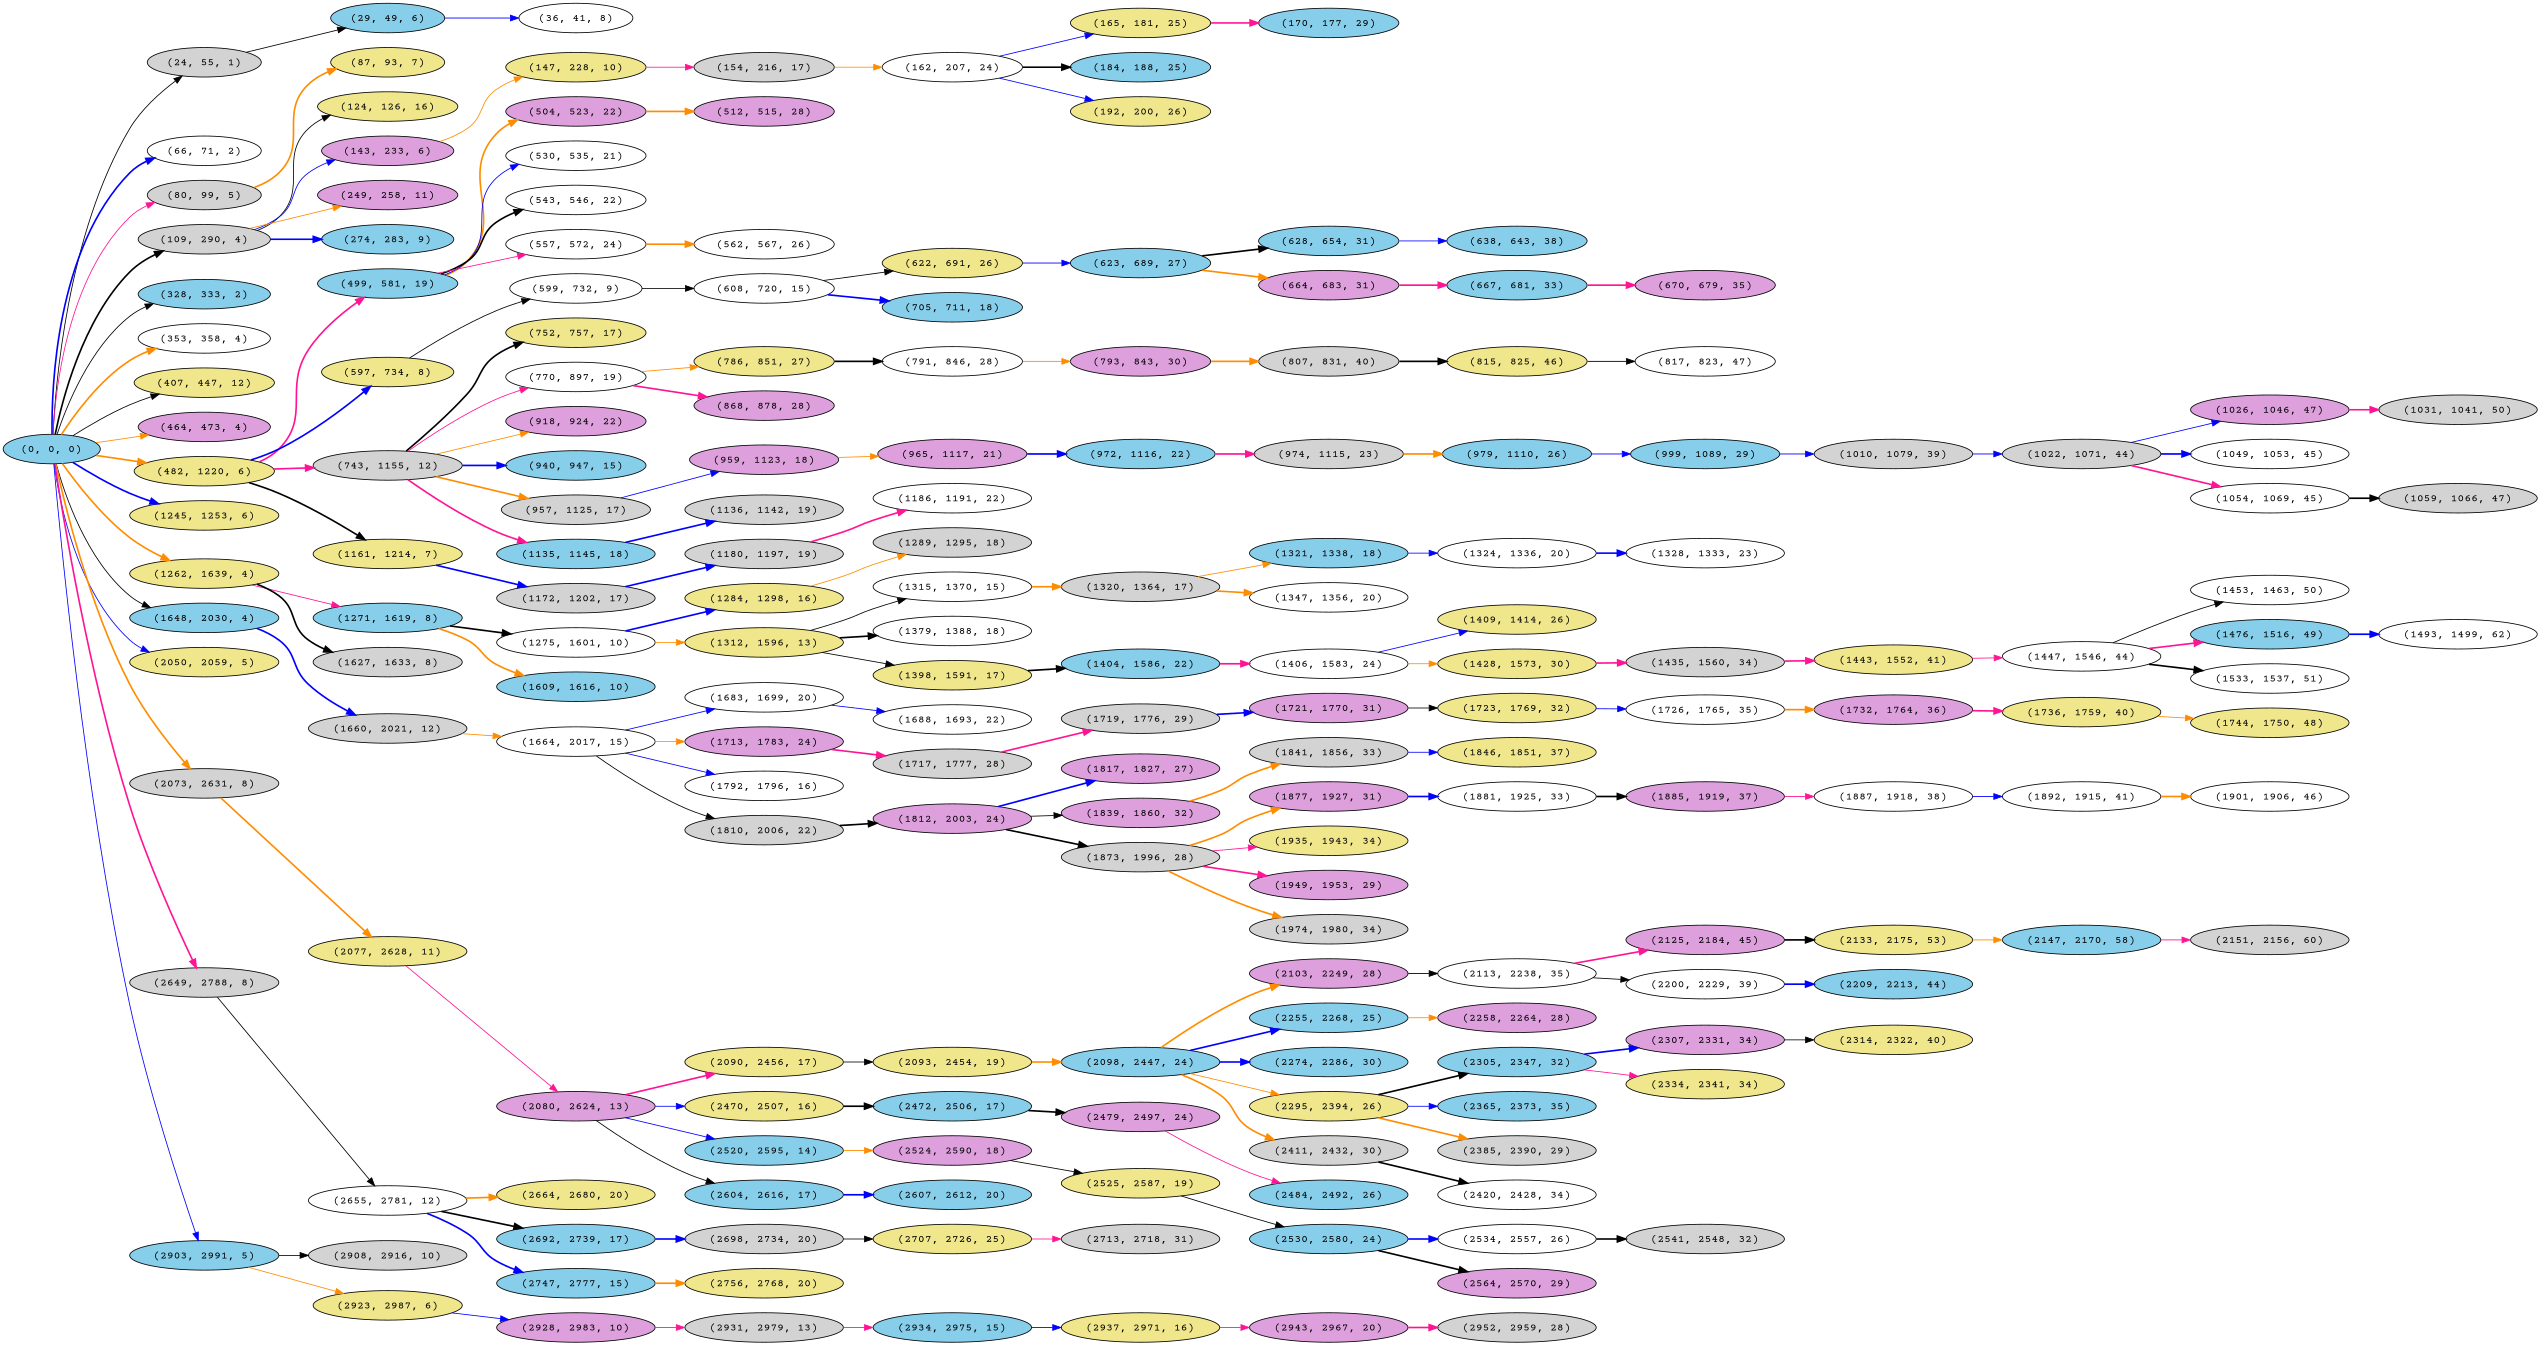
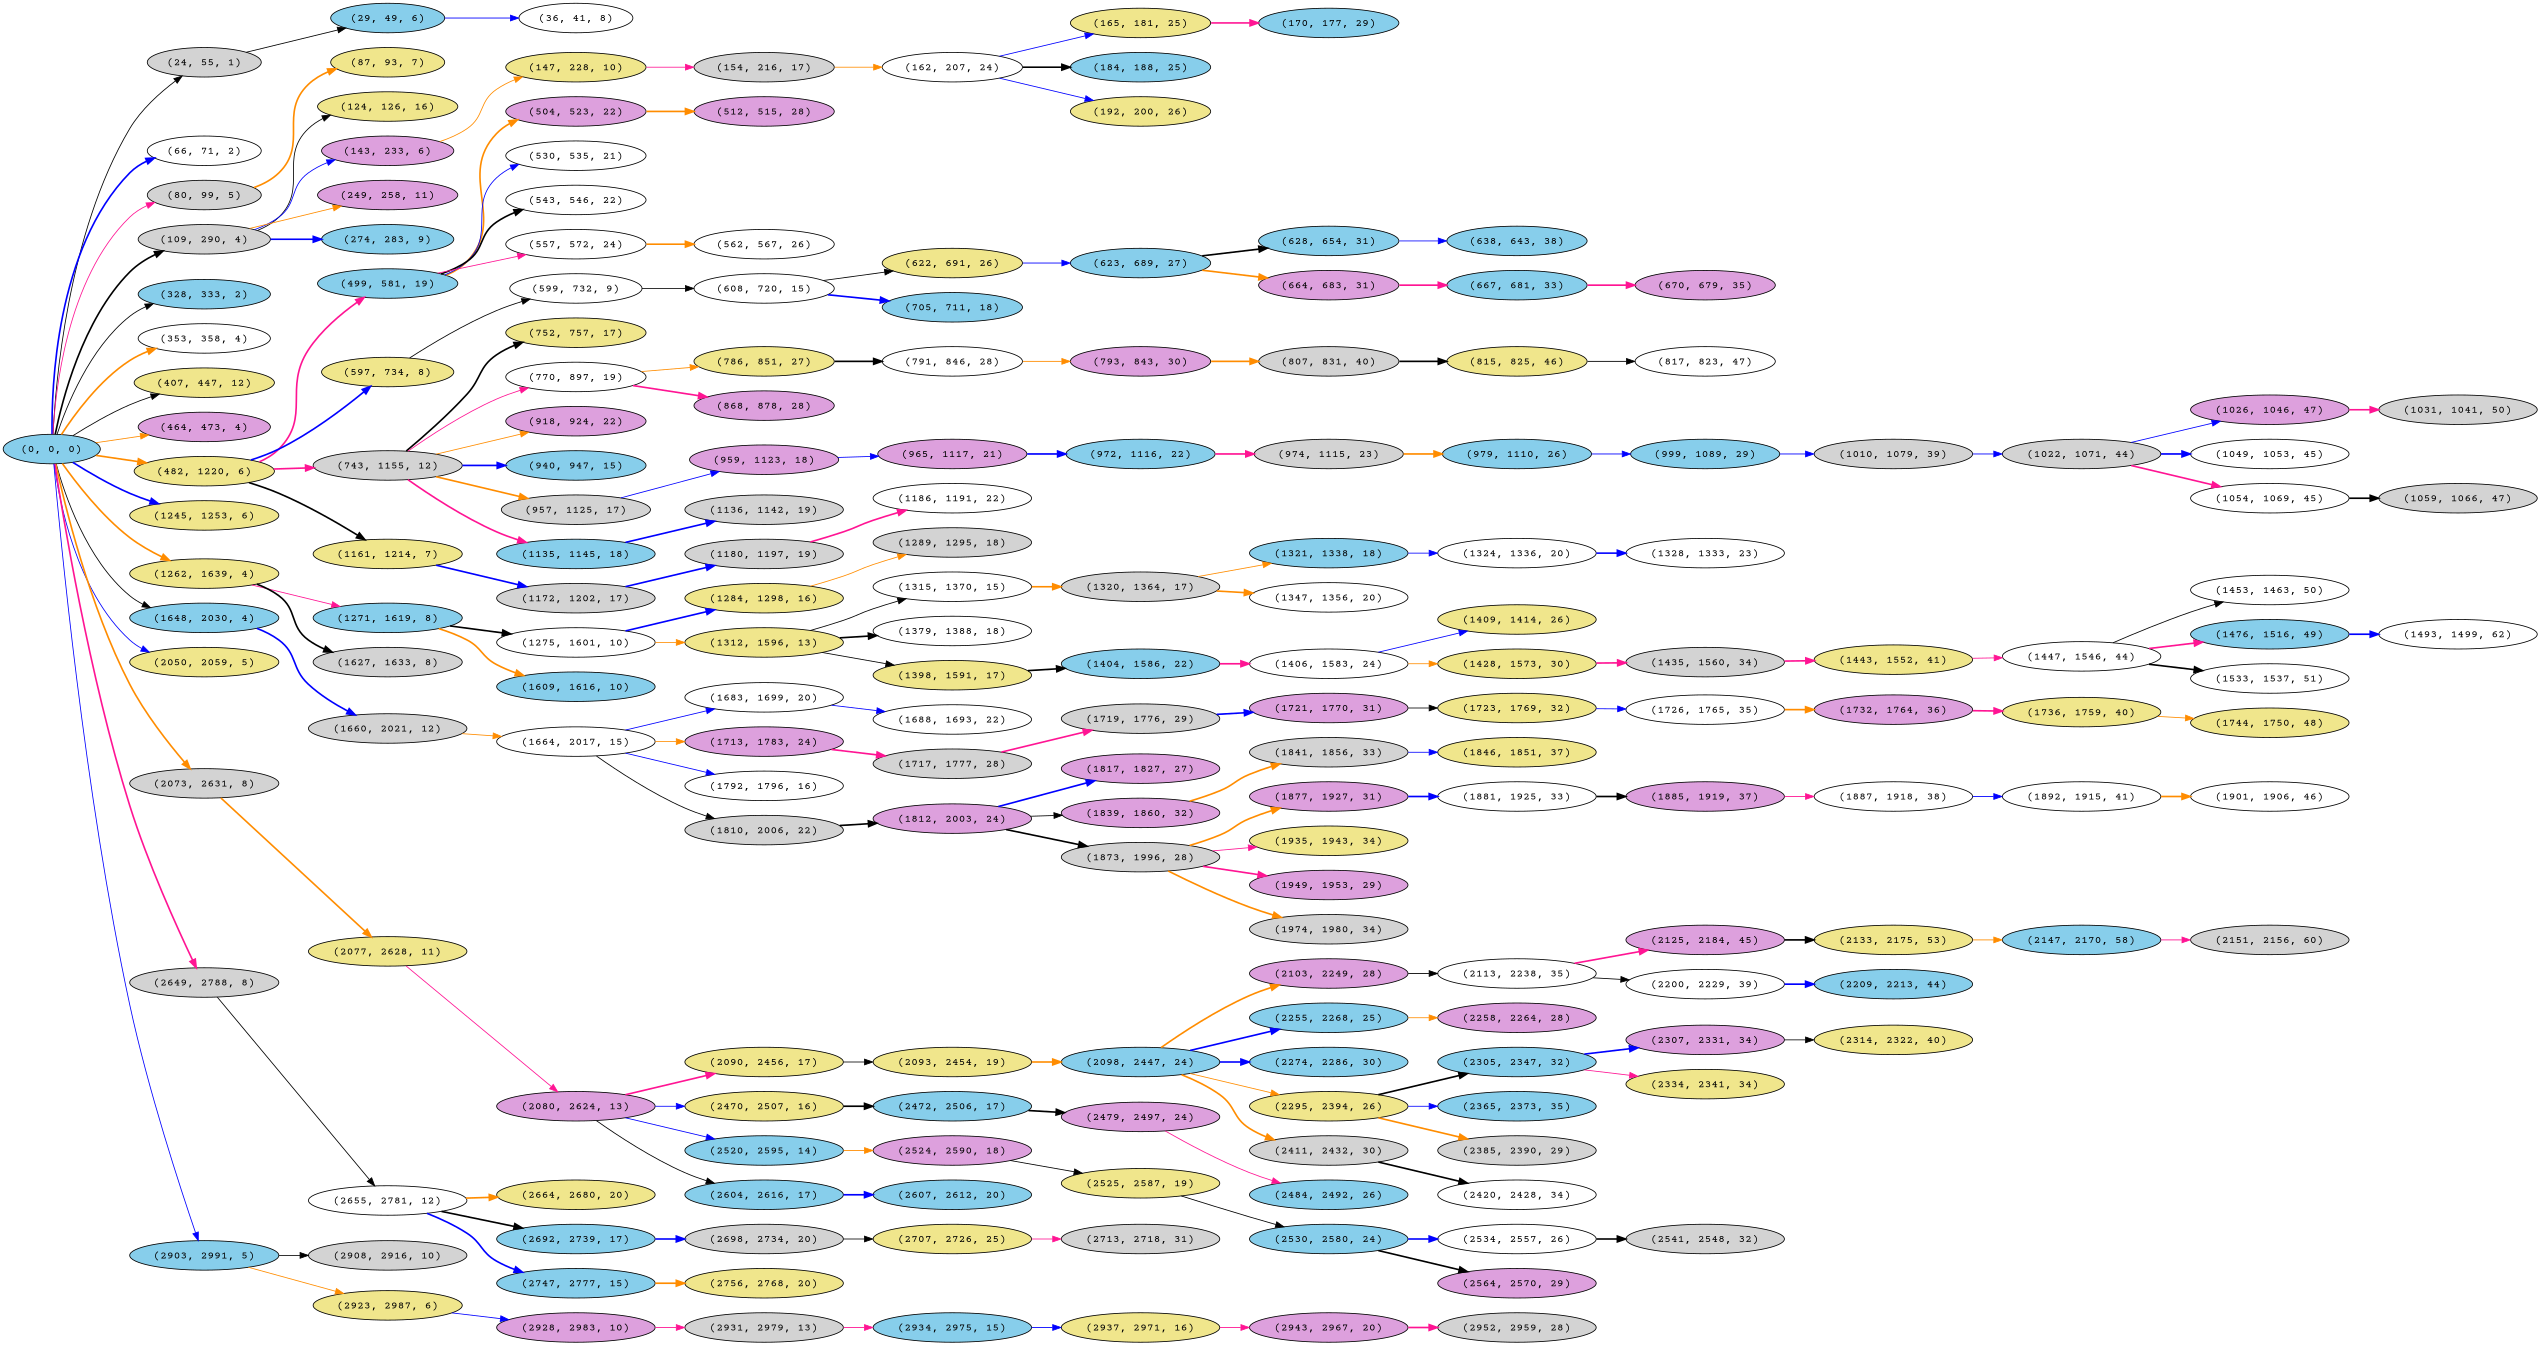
edge "(959, 1123, 18)" -> "(965, 1117, 21)": color darkorange -> blue
